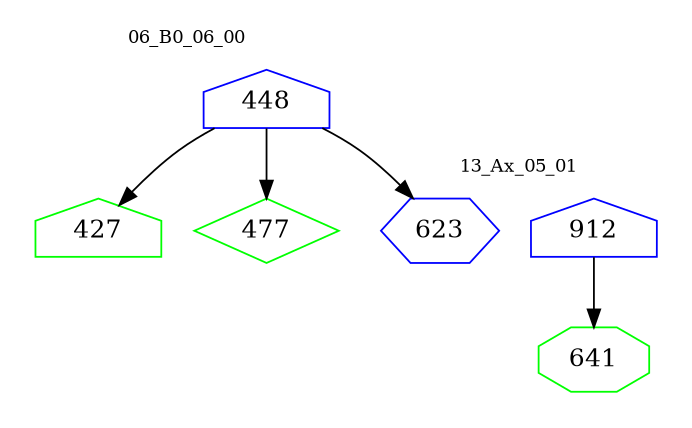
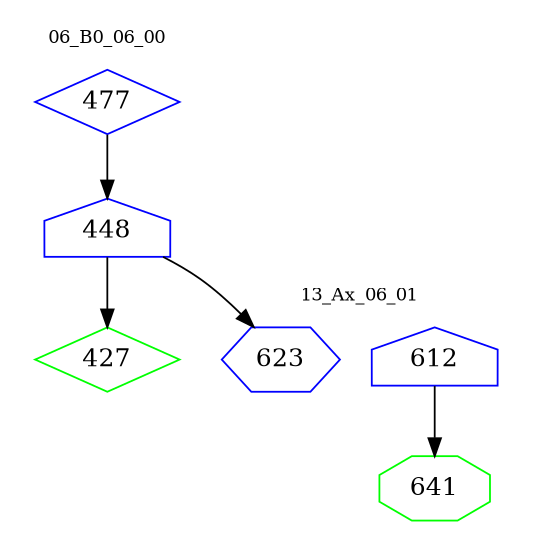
edge "448" -> "477": reversed
cluster "13_Ax_05_01": label "13_Ax_05_01" -> "13_Ax_06_01"
node "427": shape house -> diamond
node "477": color green -> blue
node "912": label "912" -> "612"
